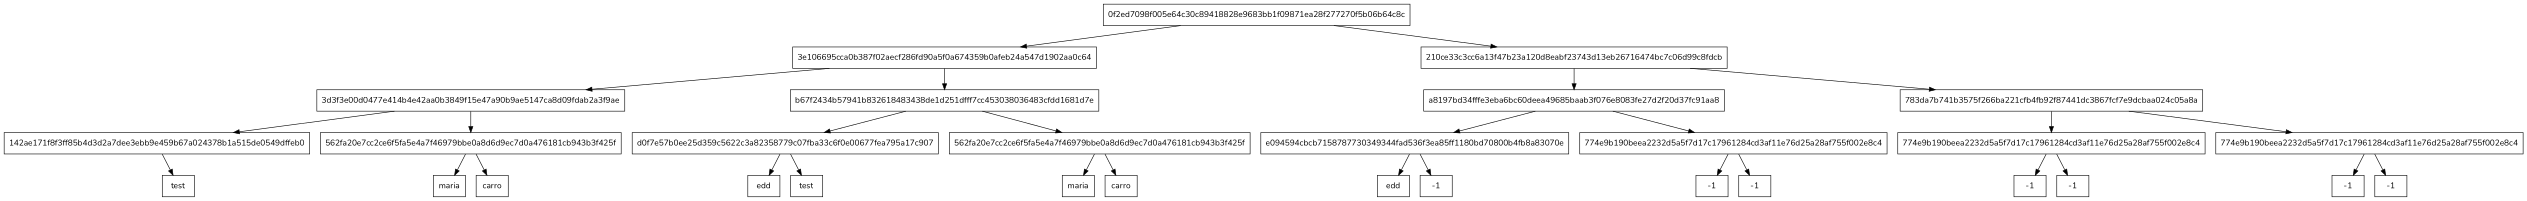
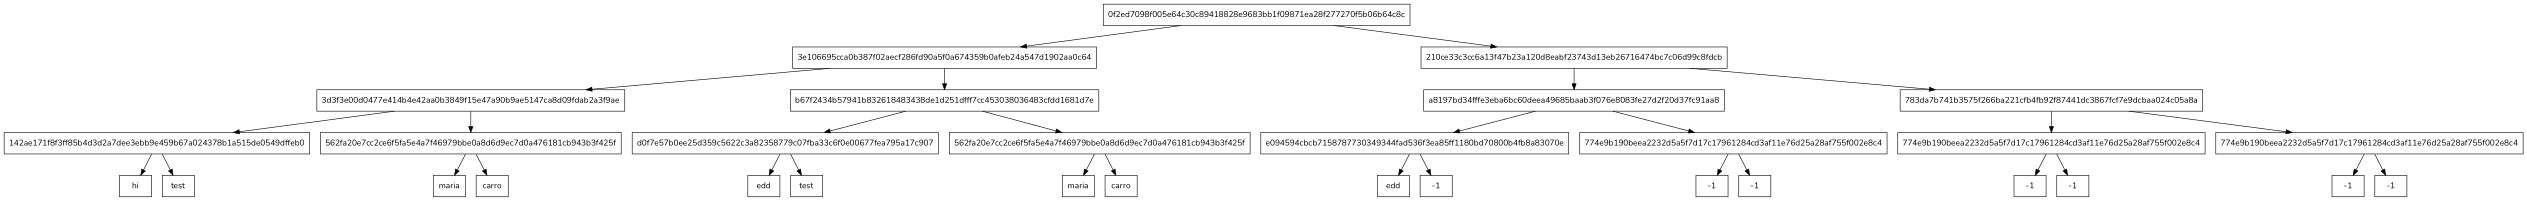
node "hi": added
